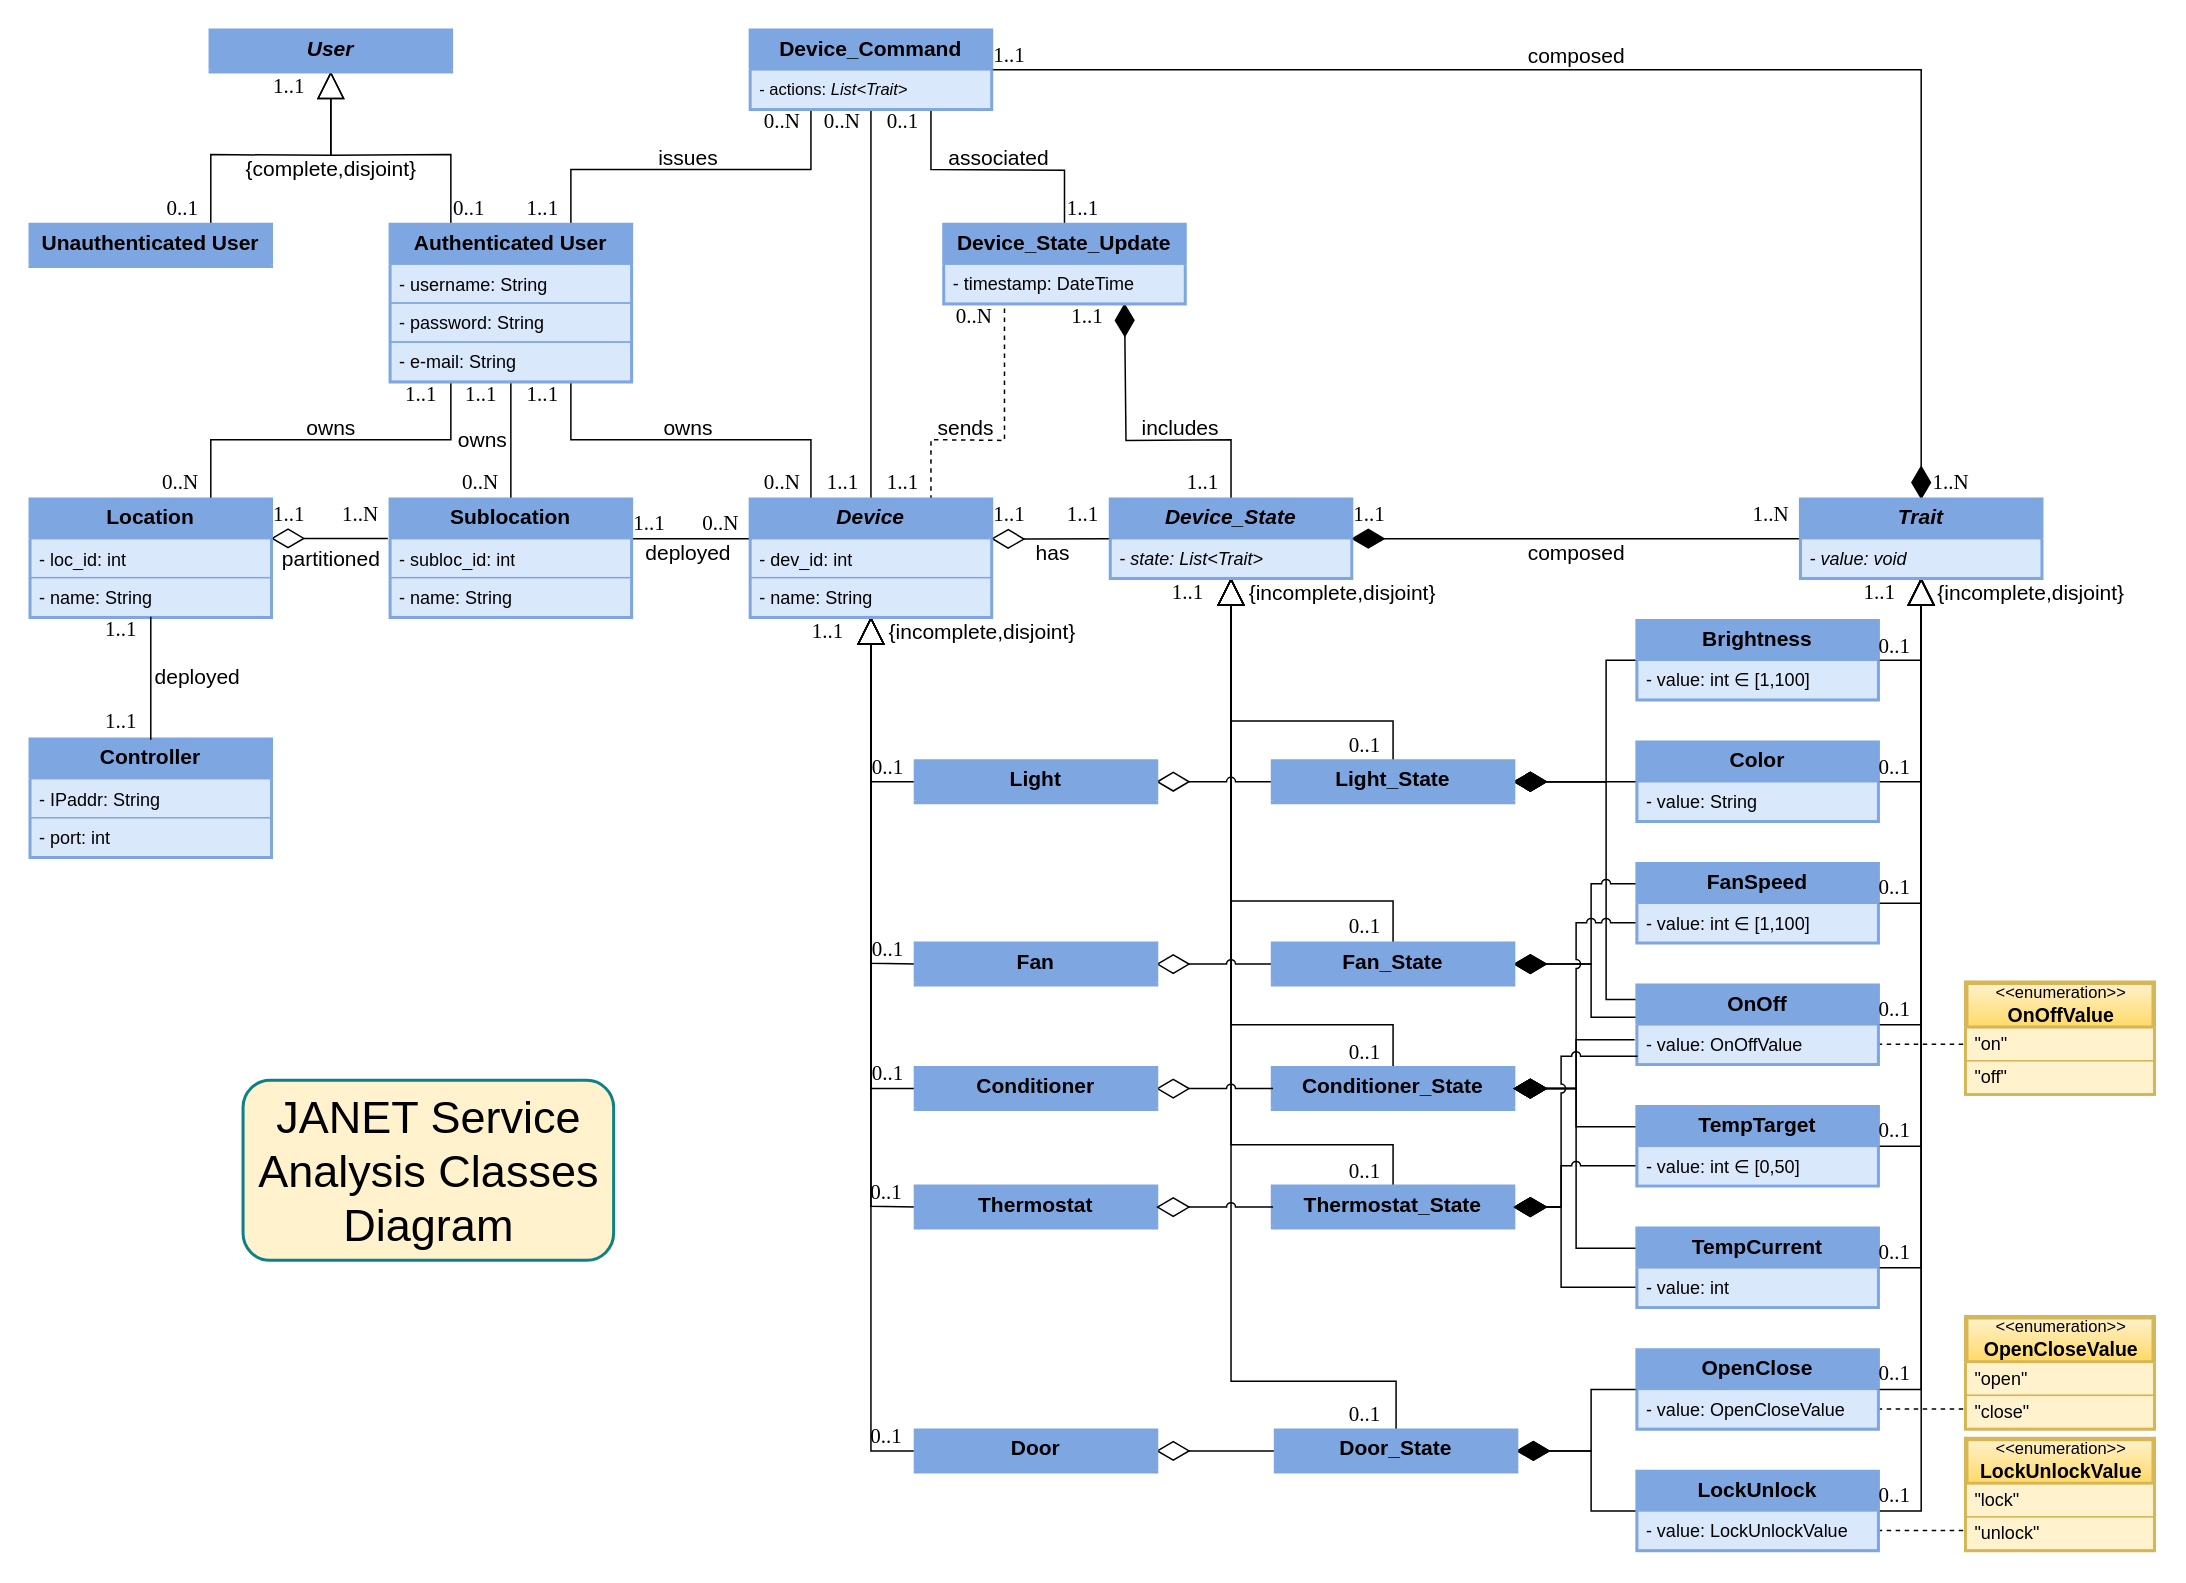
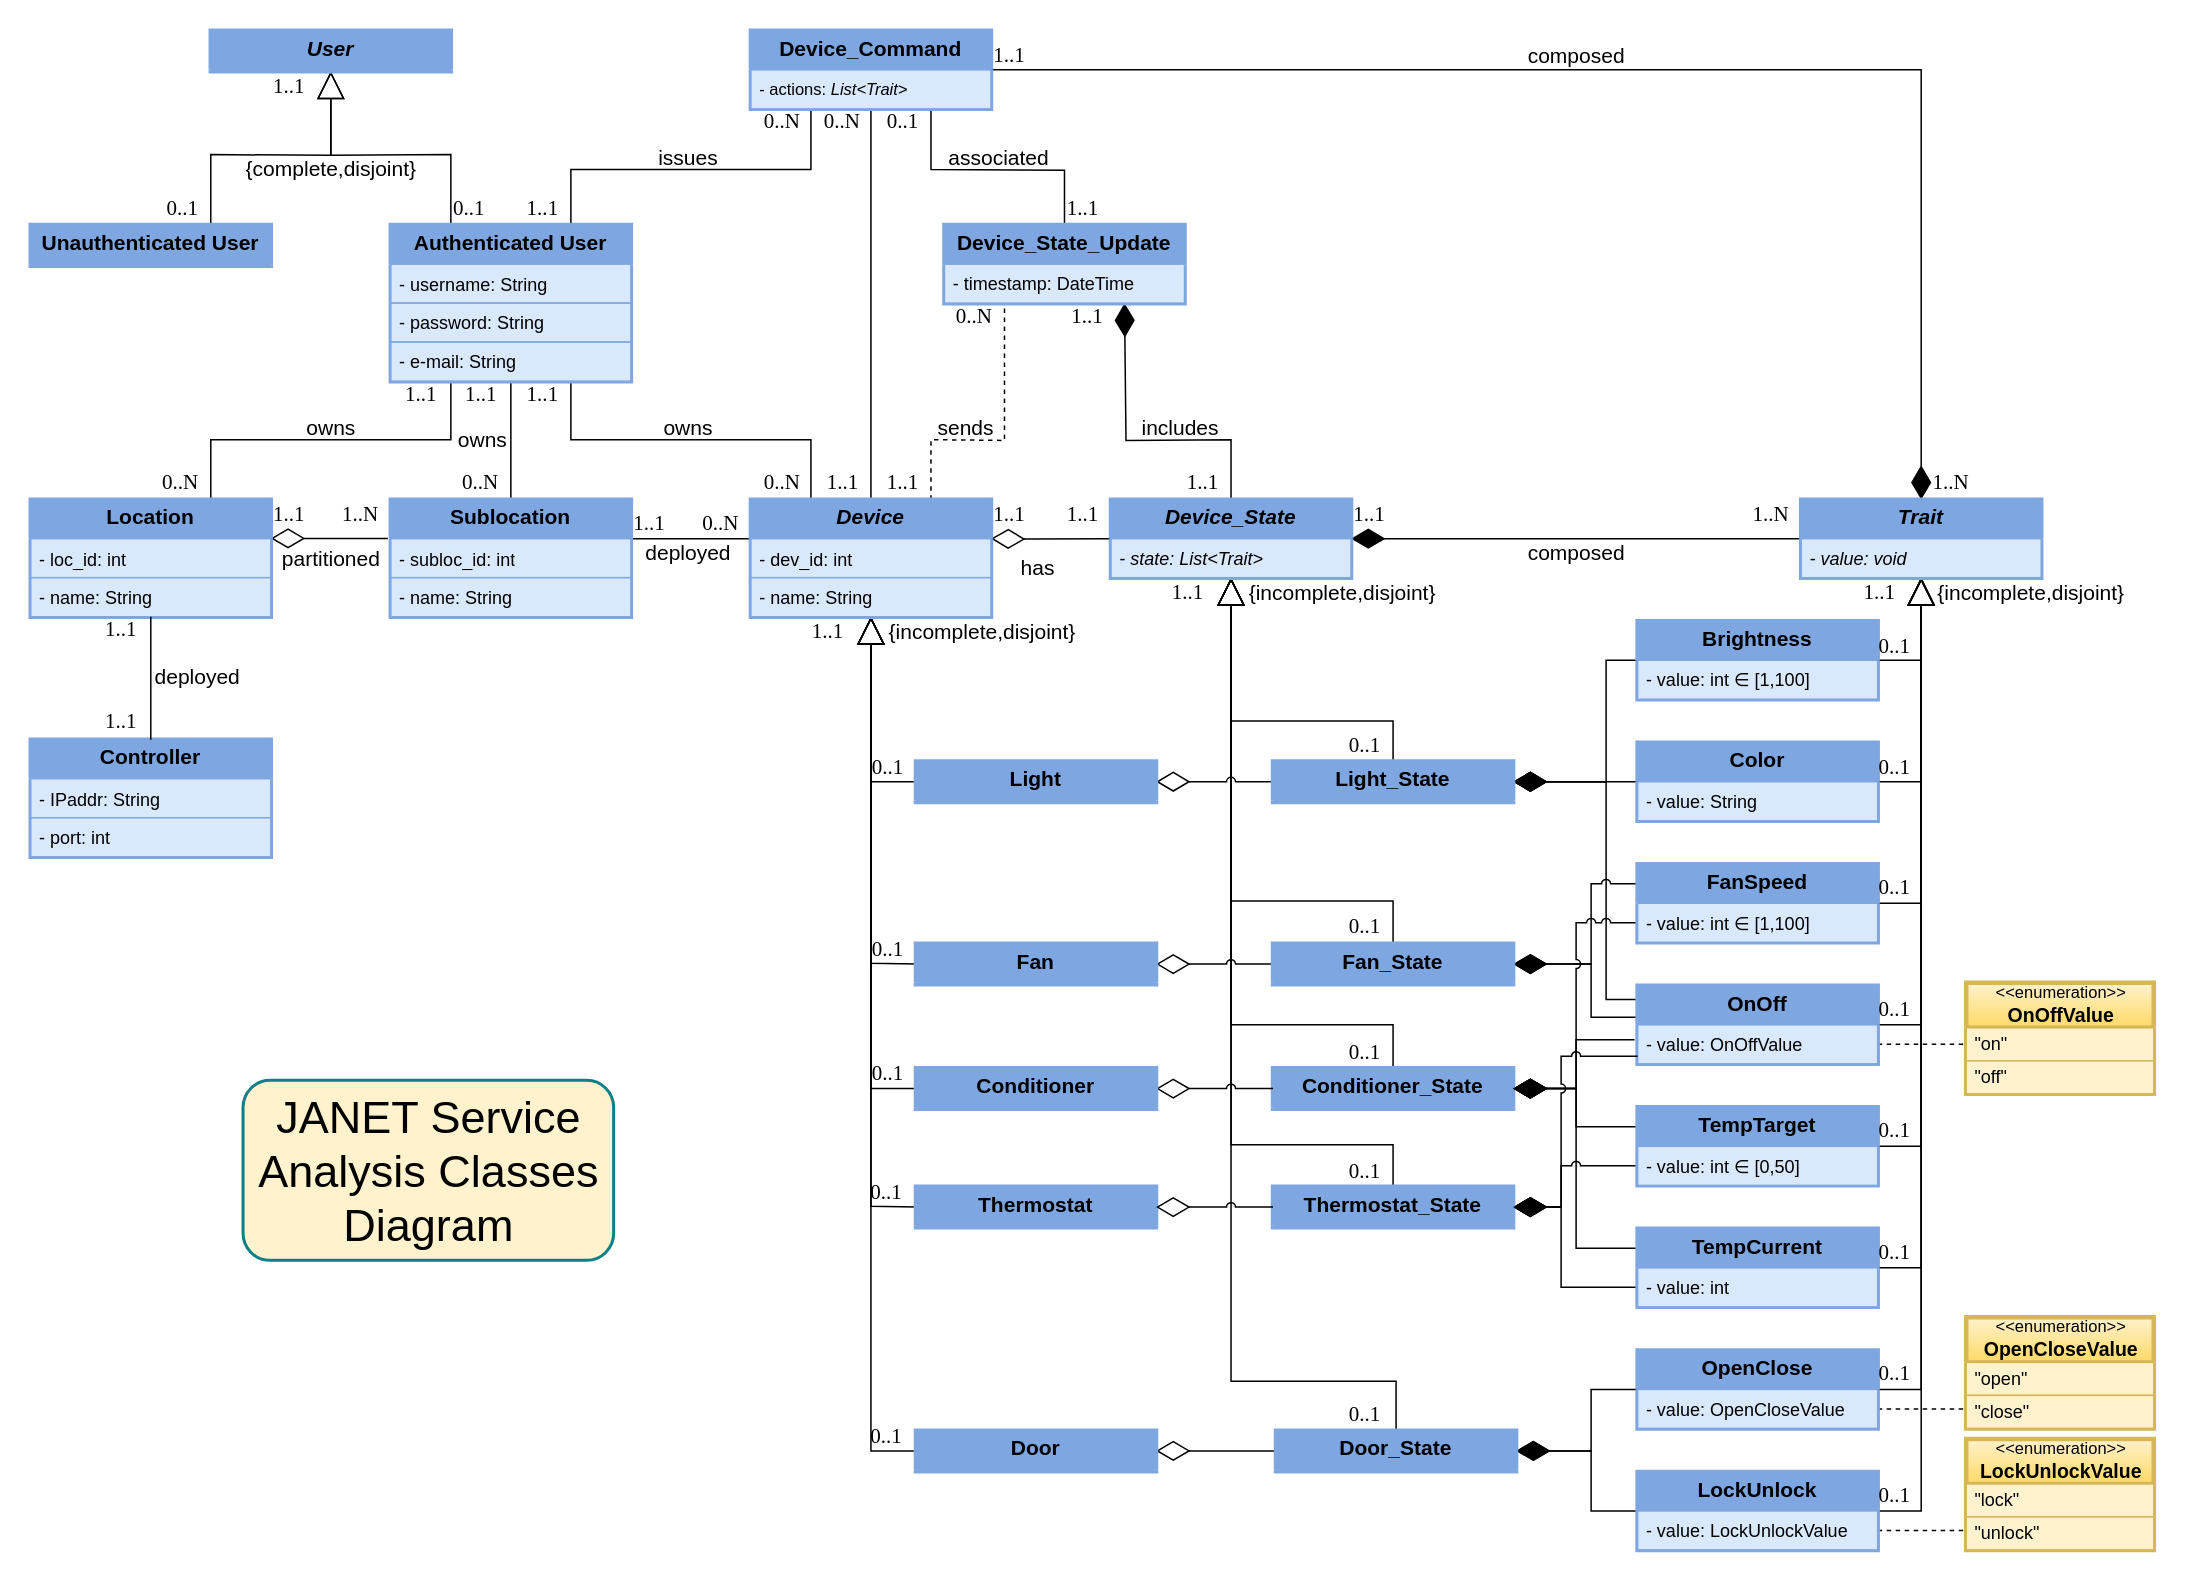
node "has": moved (1052, 551) -> (1037, 566)
